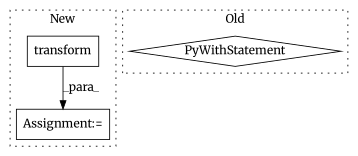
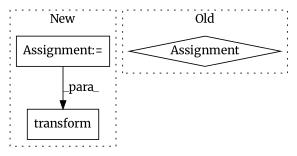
node "PyWithStatement": label "PyWithStatement" -> "Assignment"
edge "transform" -> "Assignment:=": reversed
